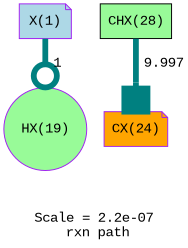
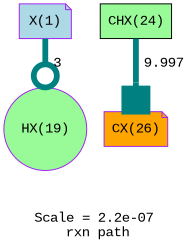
node "CHX(28)": label "CHX(28)" -> "CHX(24)"
edge "X(1)" -> "HX(19)": label " 1" -> " 3"
node "CX(24)": label "CX(24)" -> "CX(26)"
